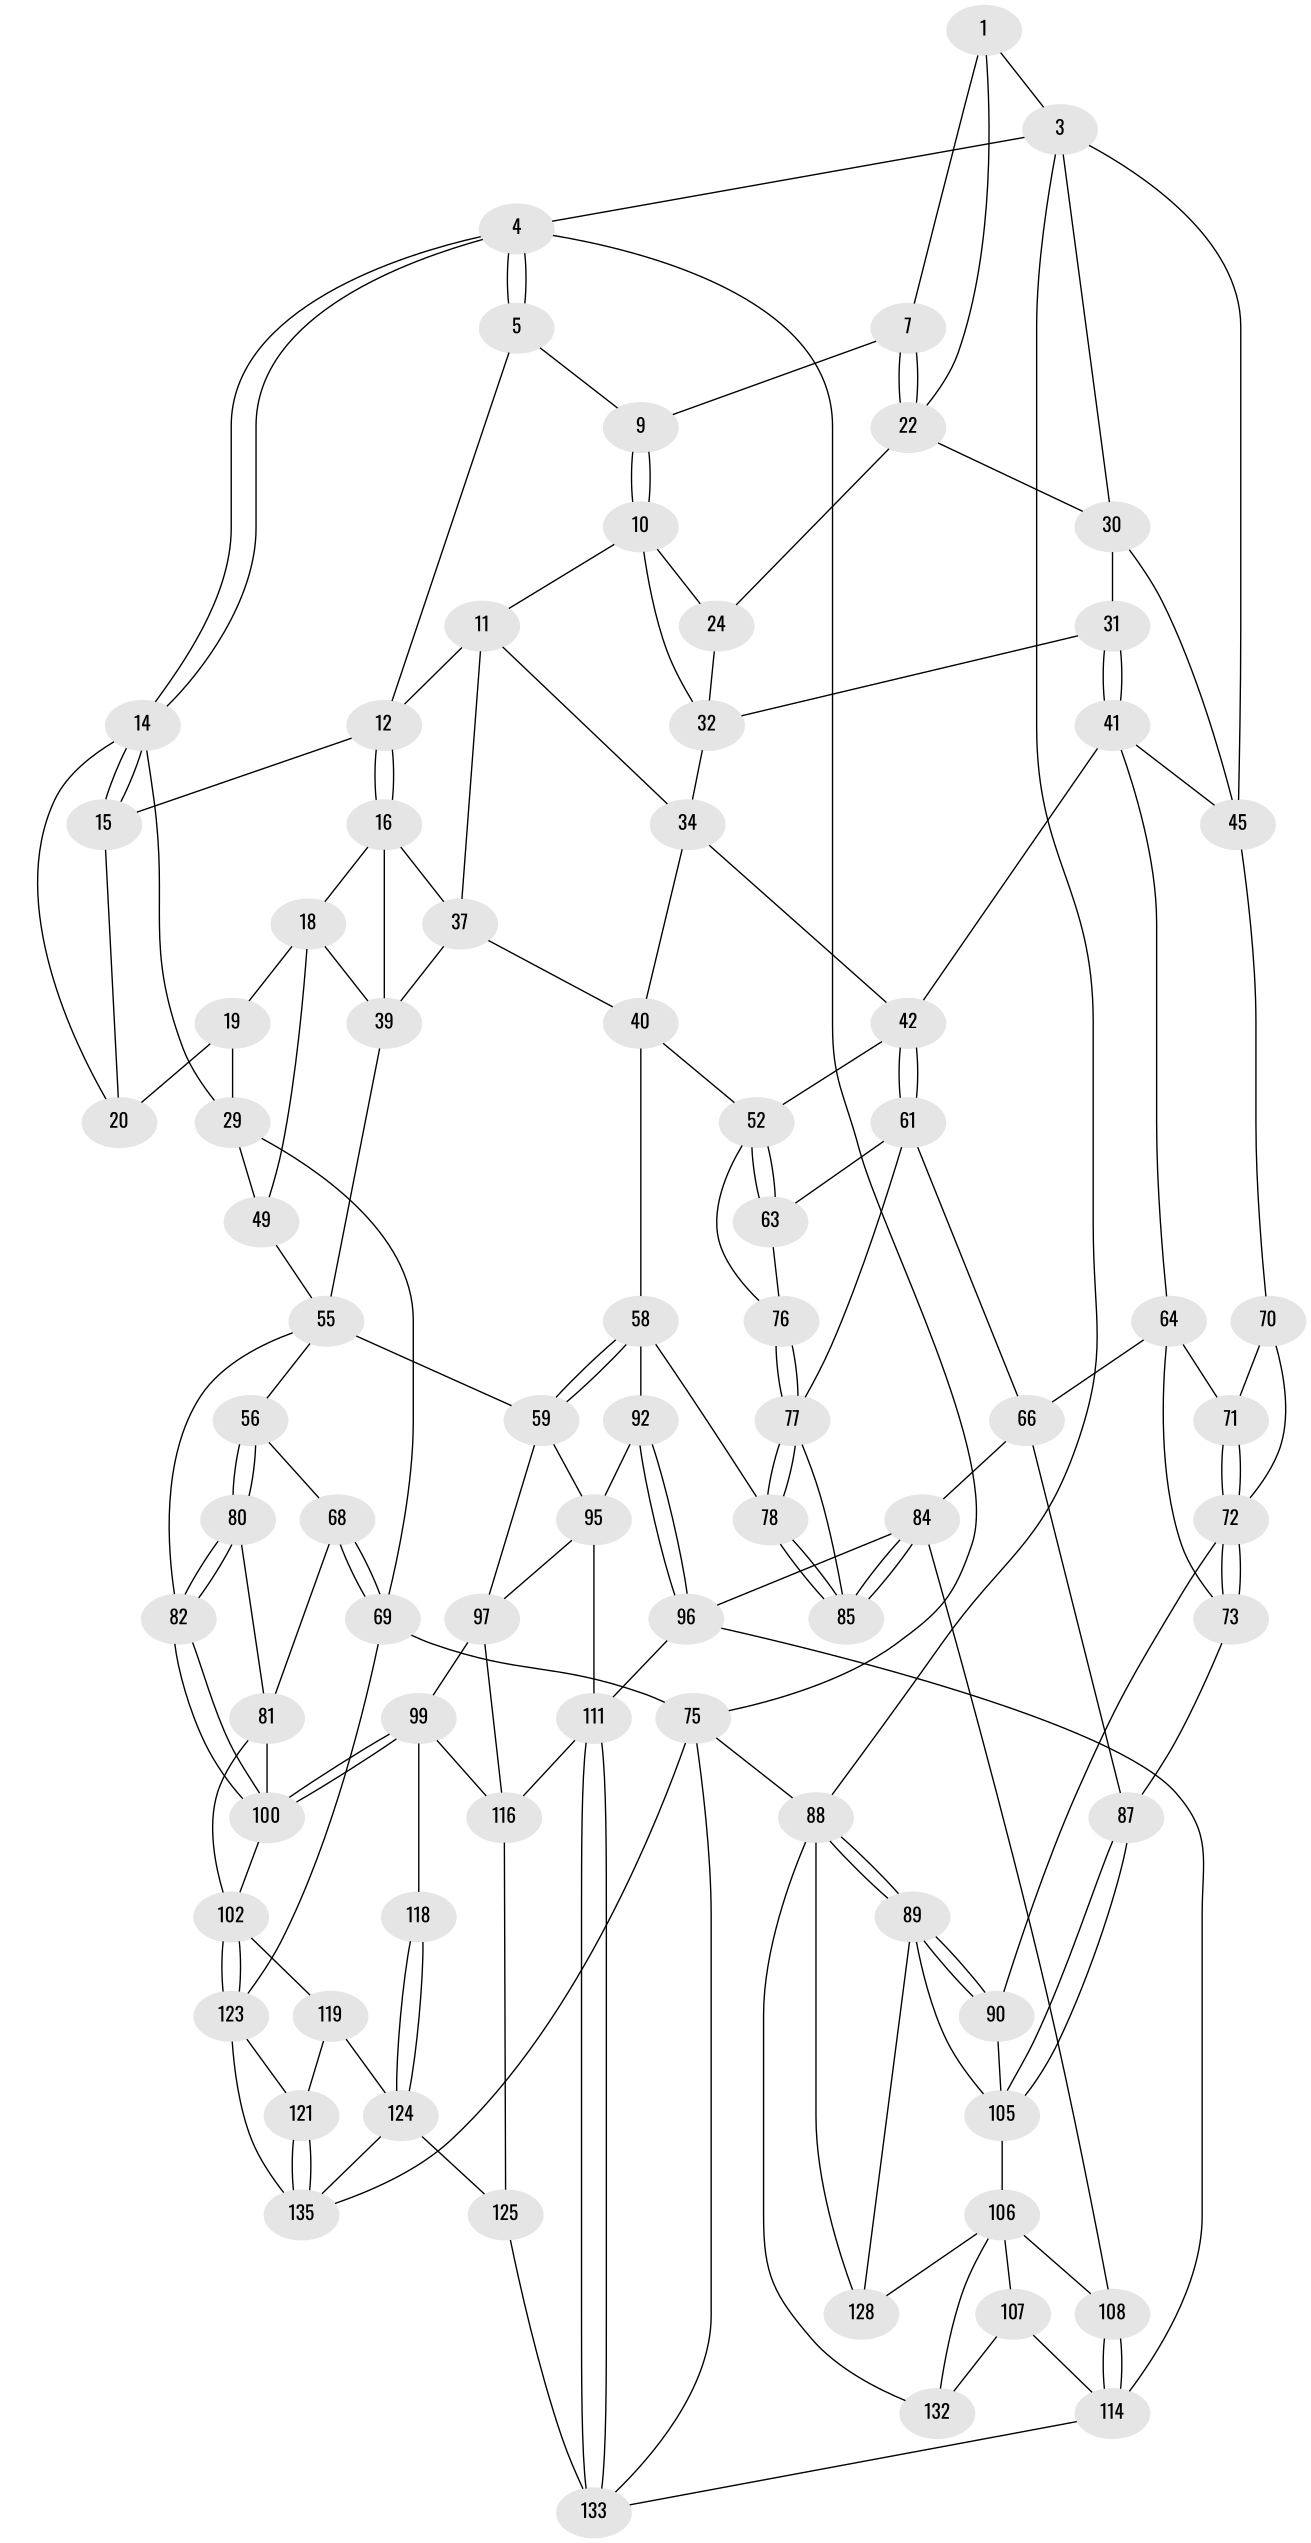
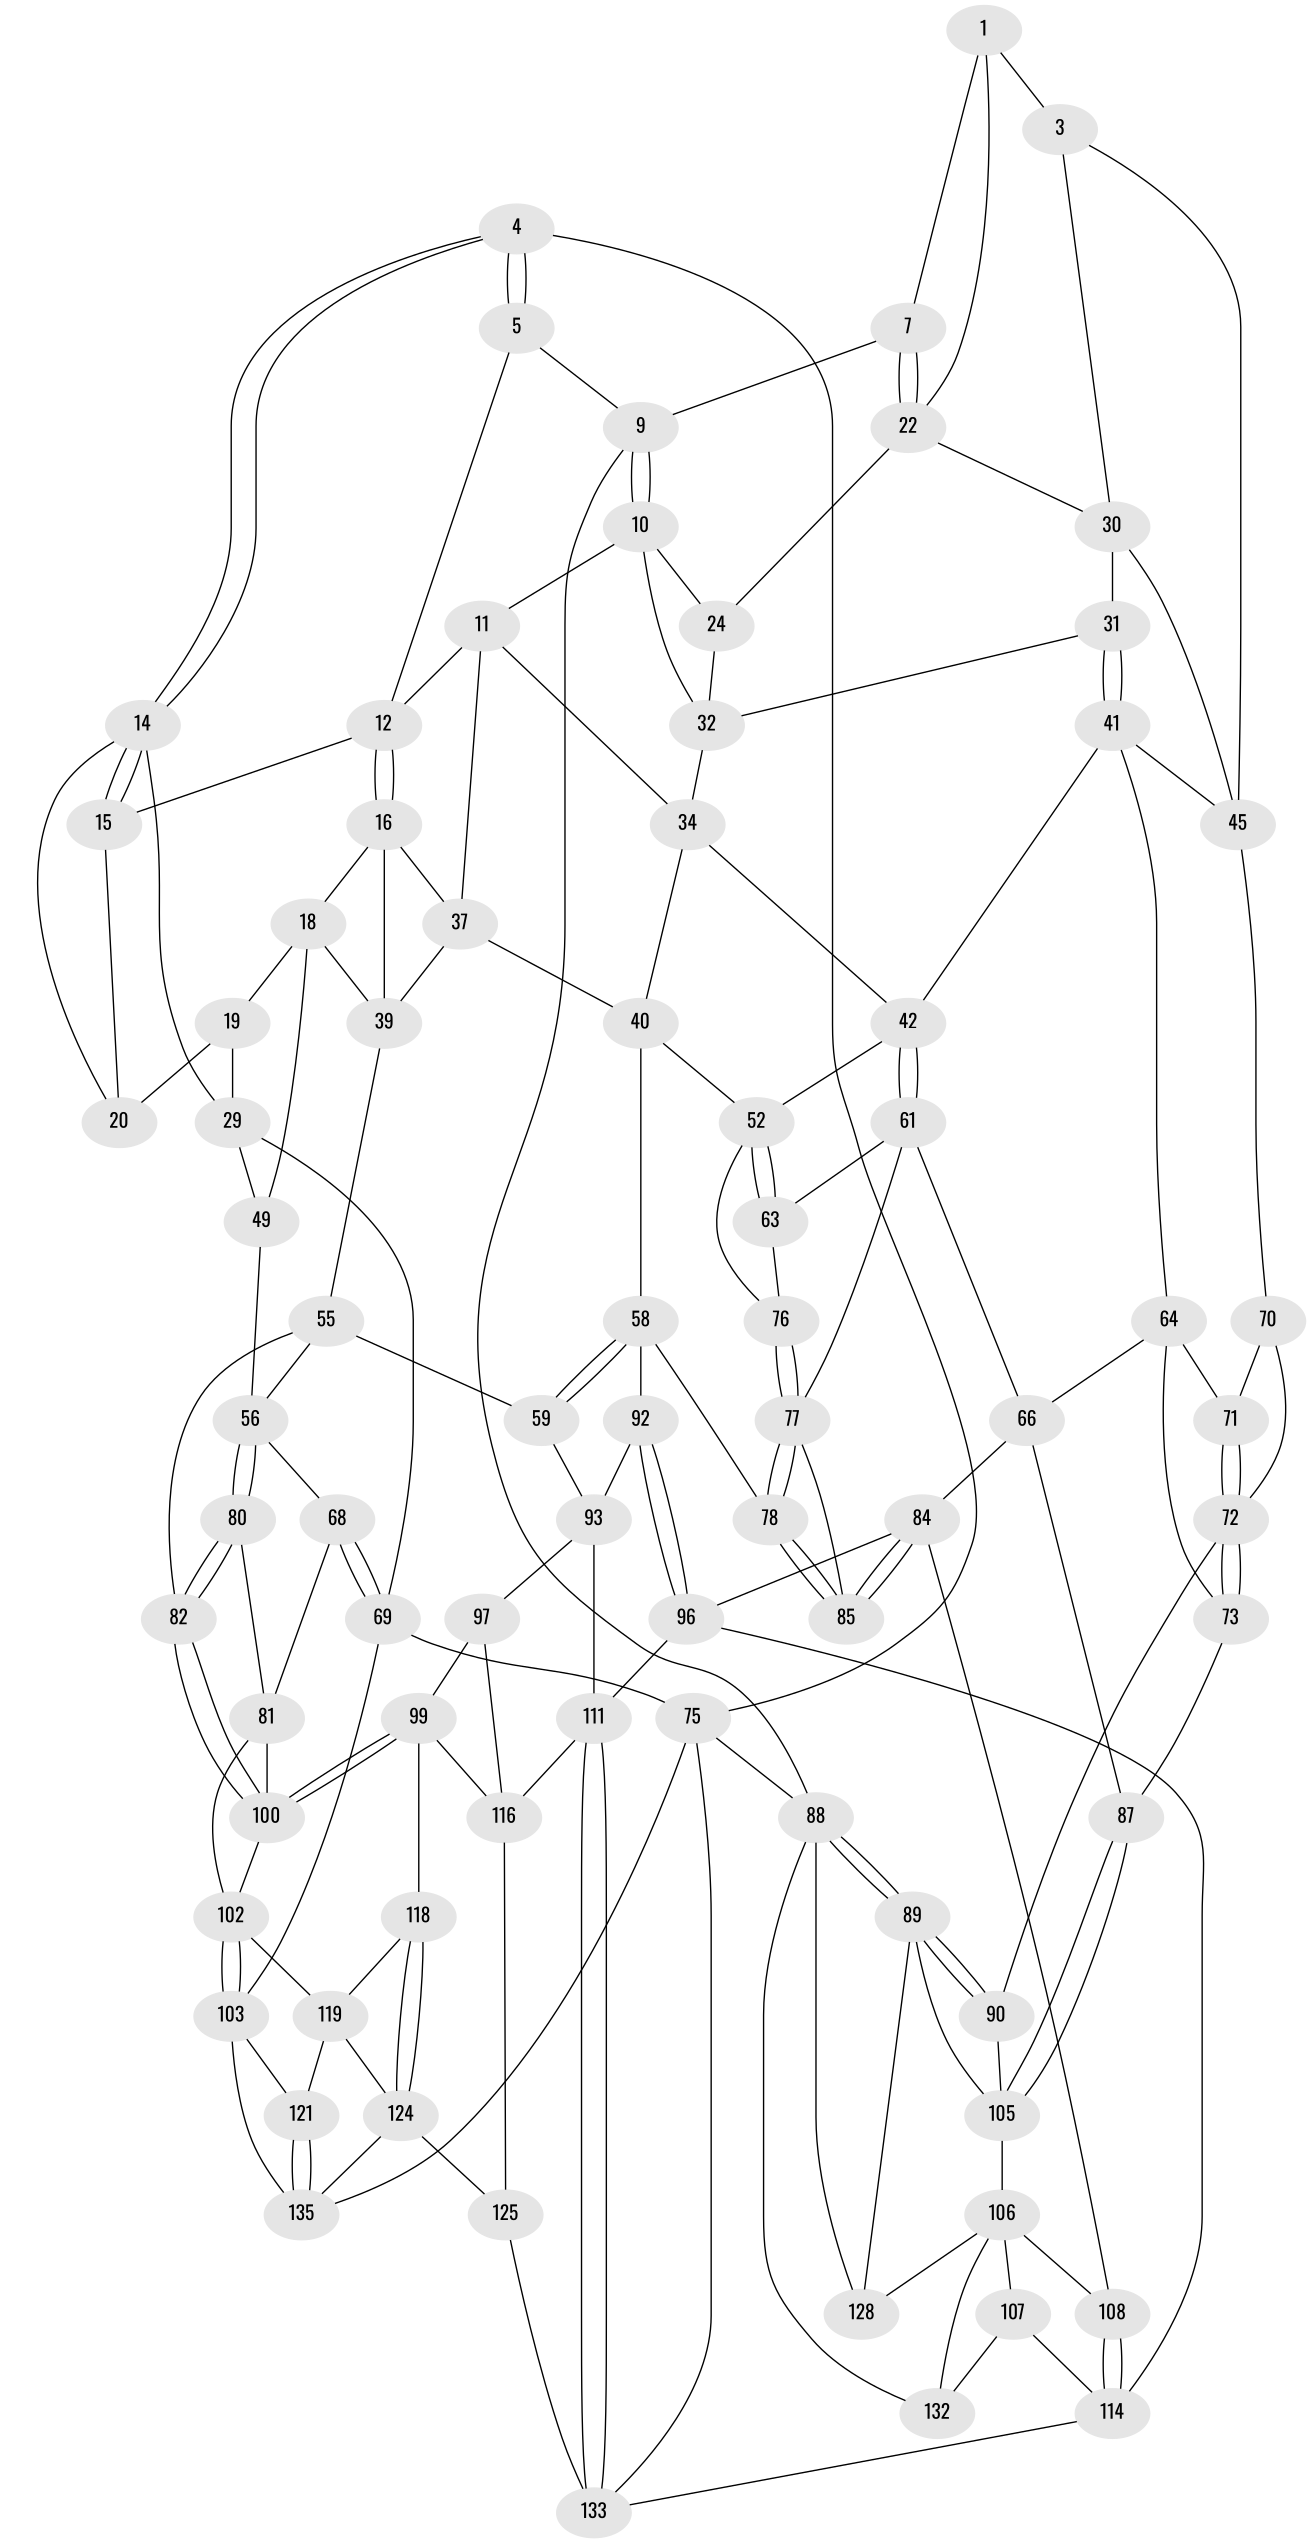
edge "3" -- "4": removed
edge "3" -- "88": now "9" -- "88"
edge "49" -- "55": now "49" -- "56"
edge "59" -- "97": removed
node "95": label "95" -> "93"
edge "118" -- "119": added
node "123": label "123" -> "103"
